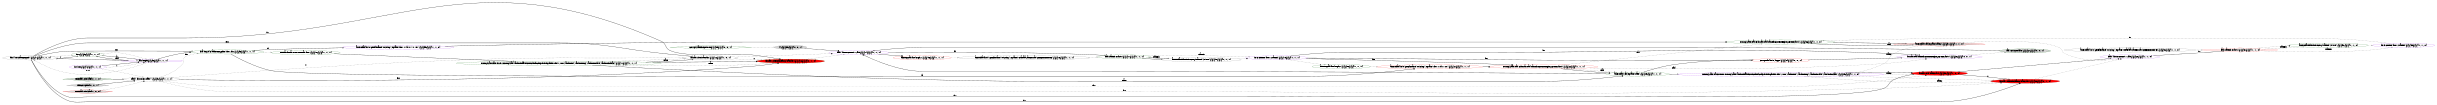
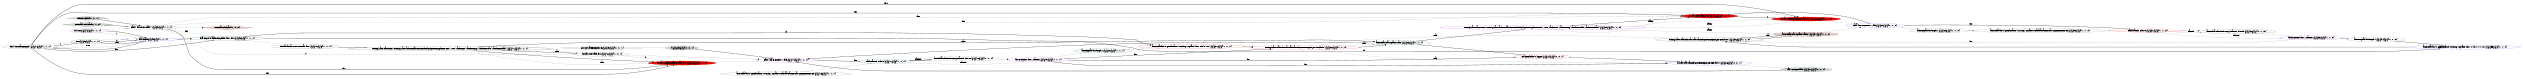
node "assertEquals(list.length,1)@@@29@@@['1', '1', '0']": added
node "assertEquals(list.length,1)@@@34@@@['1', '1', '0']": added
edge "dirs(i( = createTempDir()@@@7@@@['1', '1', '1']" -> "format.write(state,dirs)@@@12@@@['1', '0', '1']": removed, label "dirs"
node "assertThat(read,equalTo(state2))@@@37@@@['1', '1', '0']": shape diamond -> ellipse
node "assertEquals(list.length,1)@@@15@@@['1', '1', '1']": removed
edge "testReadWriteState['1', '0', '0']" -> "Path(( dirs = new Path((((@@@3@@@['1', '1', '1']": reversed
